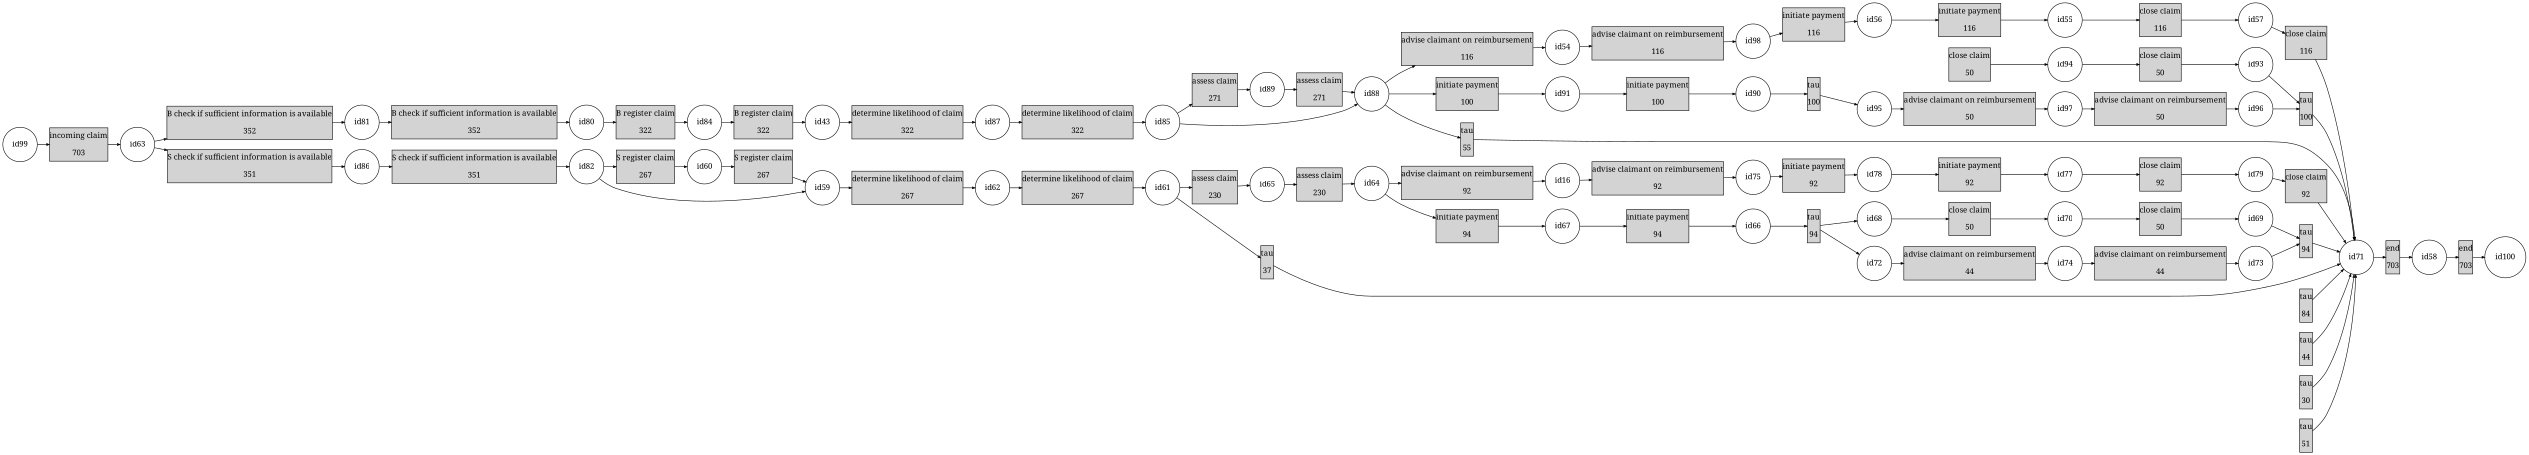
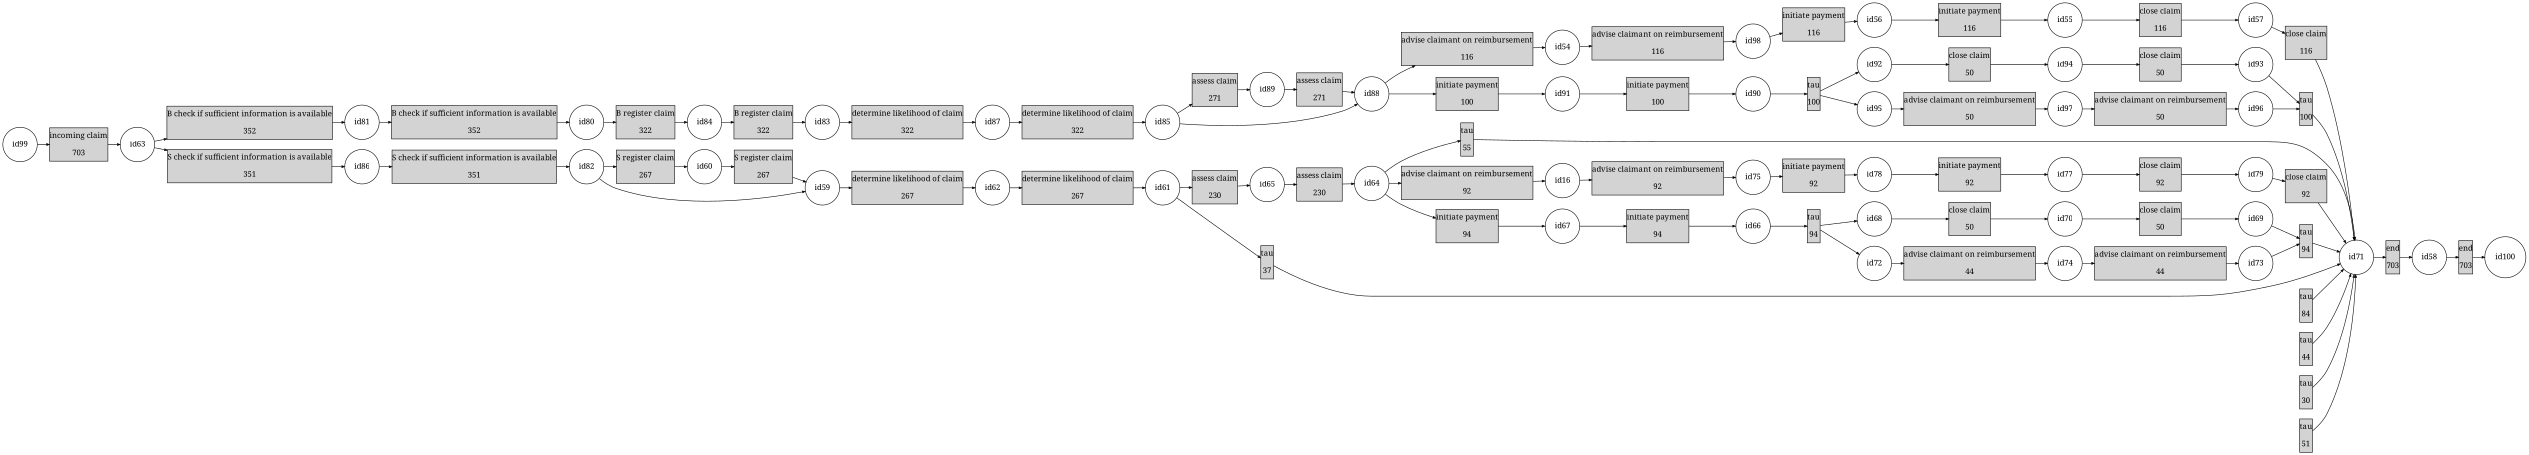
node "id92": added
node "id43": label "id43" -> "id83"
edge "id88" -> "tau 55": now "id64" -> "tau 55"
